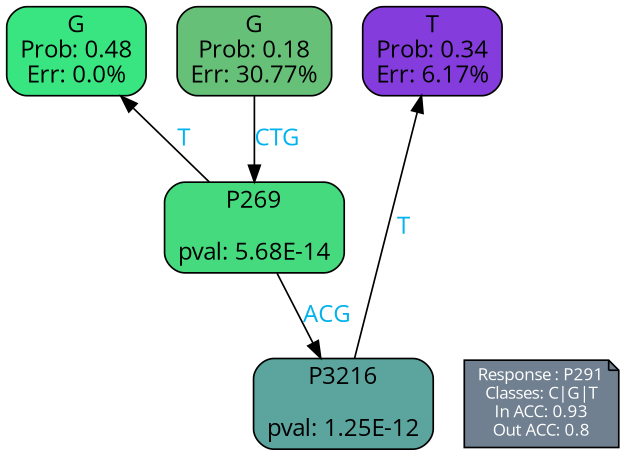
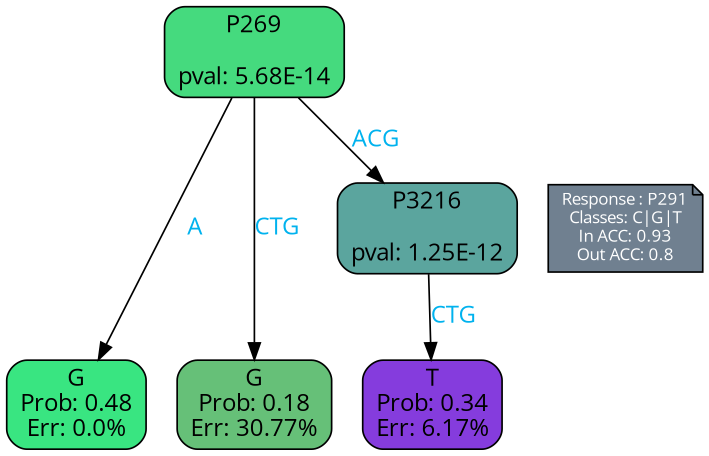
edge "G Prob: 0.18 Err: 30.77%" -> "P269 pval: 5.68E-14": reversed
edge "P269 pval: 5.68E-14" -> "G Prob: 0.48 Err: 0.0%": label "T" -> "A"
edge "P3216 pval: 1.25E-12" -> "T Prob: 0.34 Err: 6.17%": label "T" -> "CTG"
